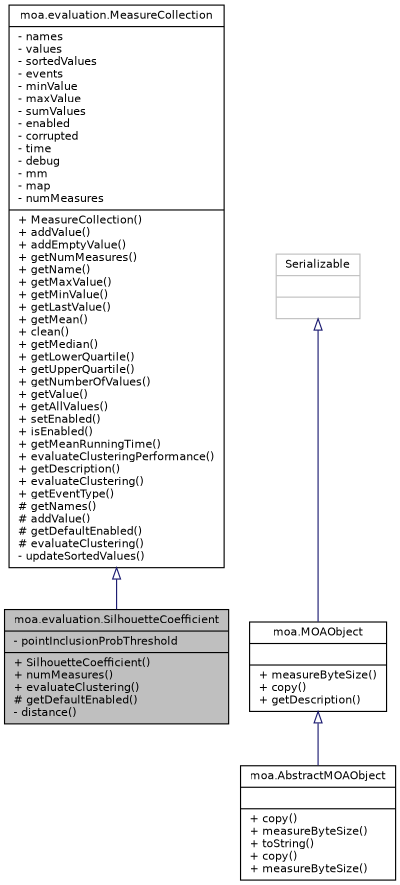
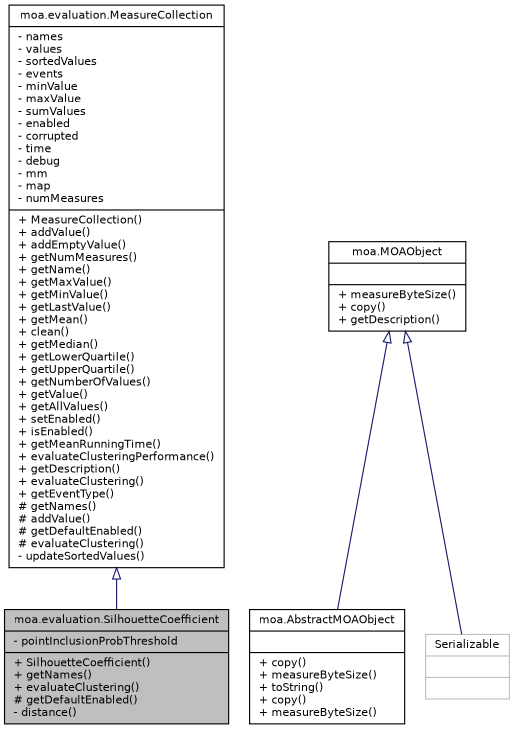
edge "moa.MOAObject" -> "Serializable": reversed
node "moa.evaluation.SilhouetteCoefficient": text "+ numMeasures()" -> "+ getNames()"
